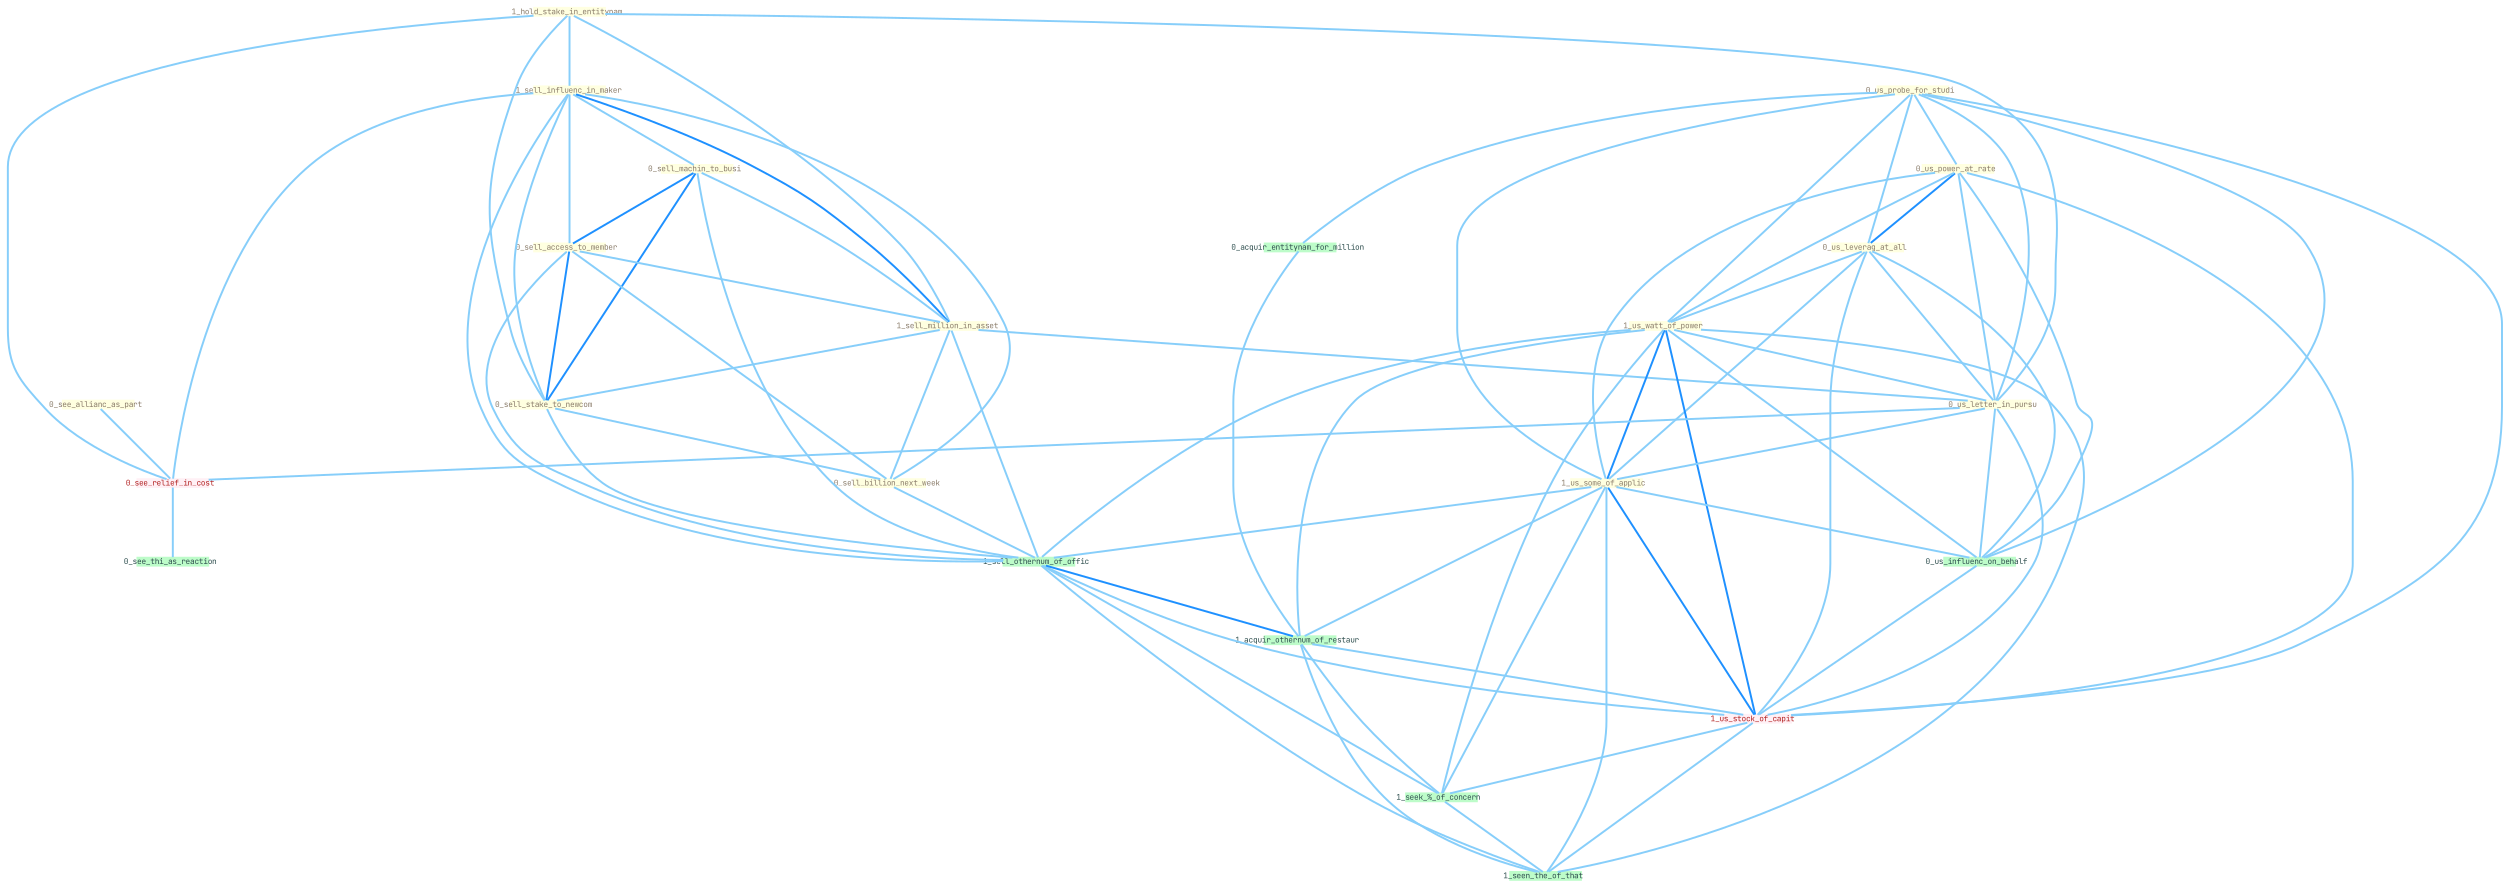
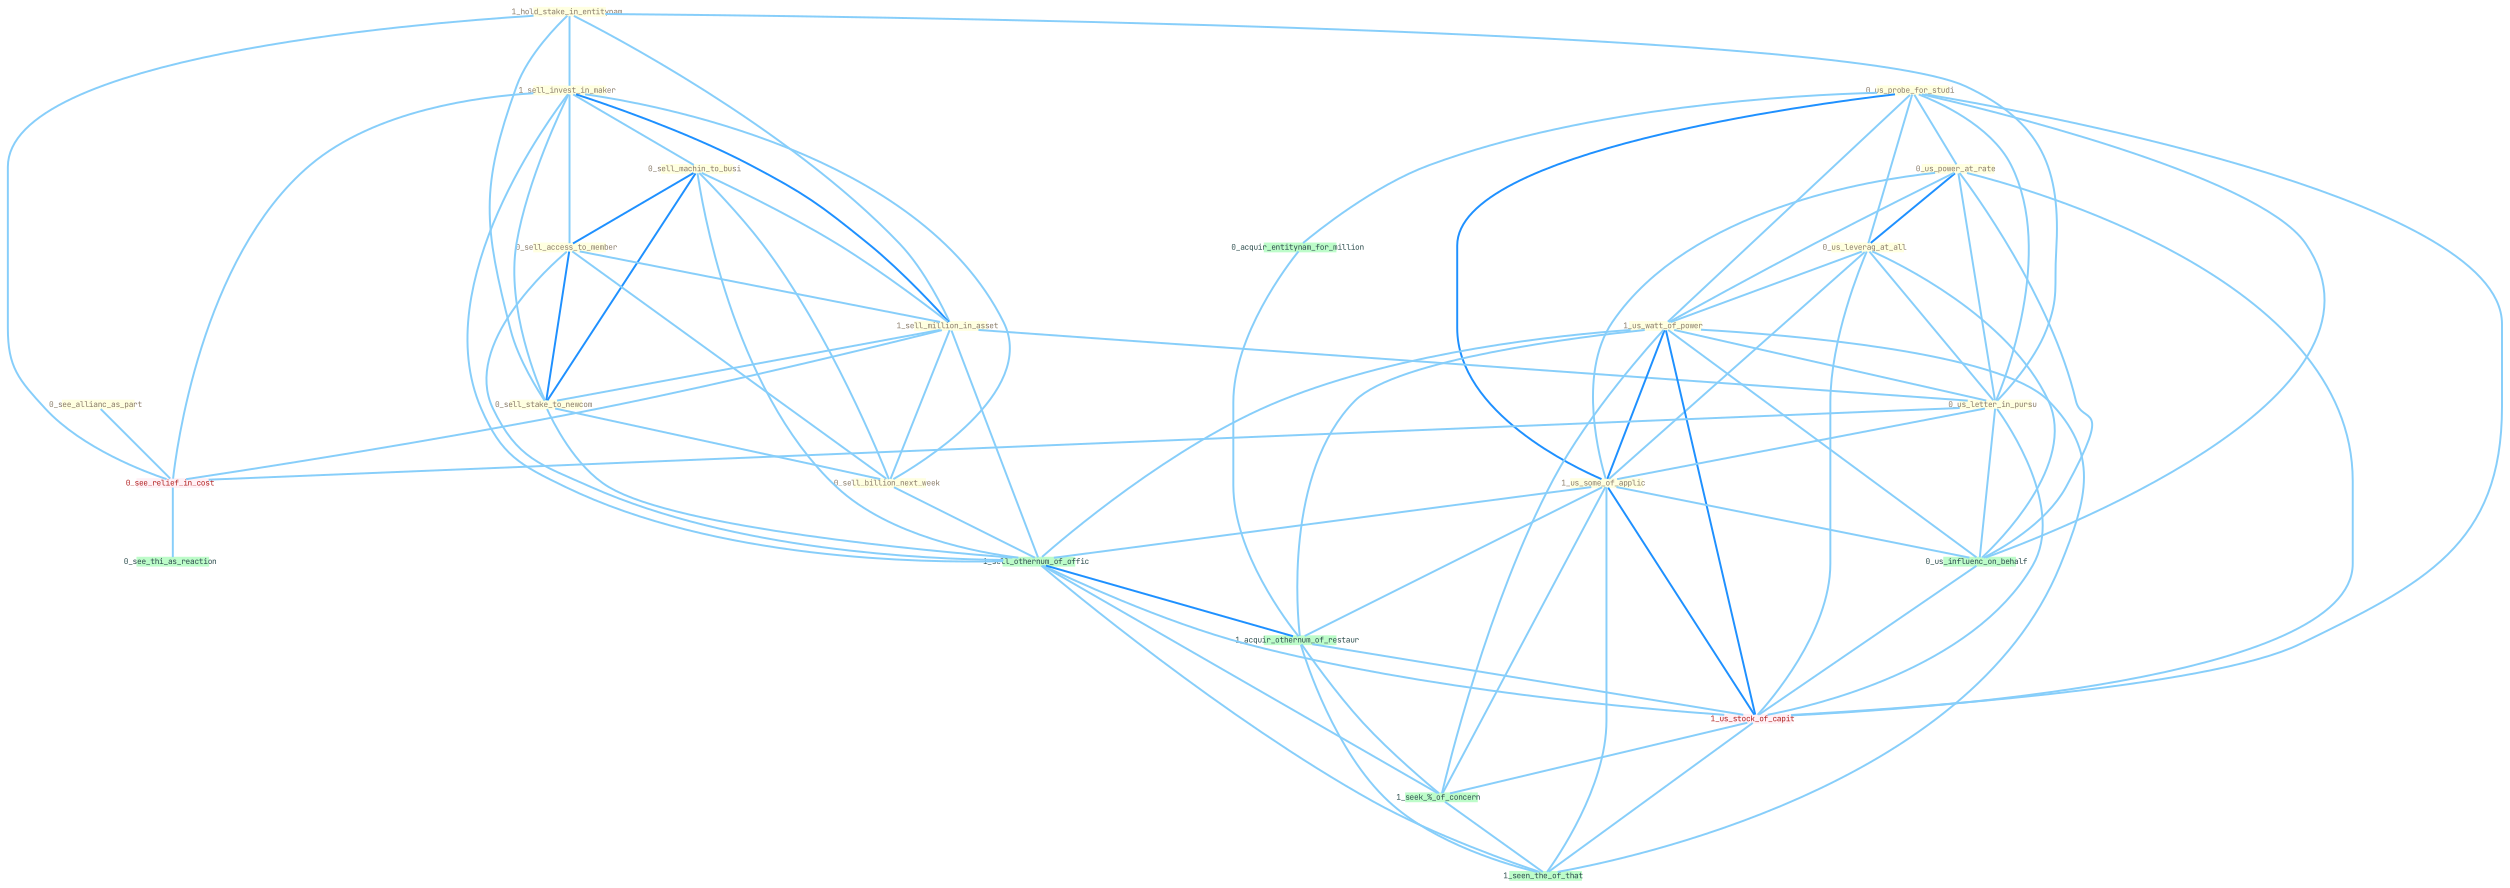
node "1_sell_influenc_in_maker": label "1_sell_influenc_in_maker" -> "1_sell_invest_in_maker"
edge "0_us_probe_for_studi" -- "1_us_some_of_applic": color #87cefa -> #1e90ff
edge "0_sell_machin_to_busi" -- "0_sell_billion_next_week": added
edge "1_sell_million_in_asset" -- "0_see_relief_in_cost": added
